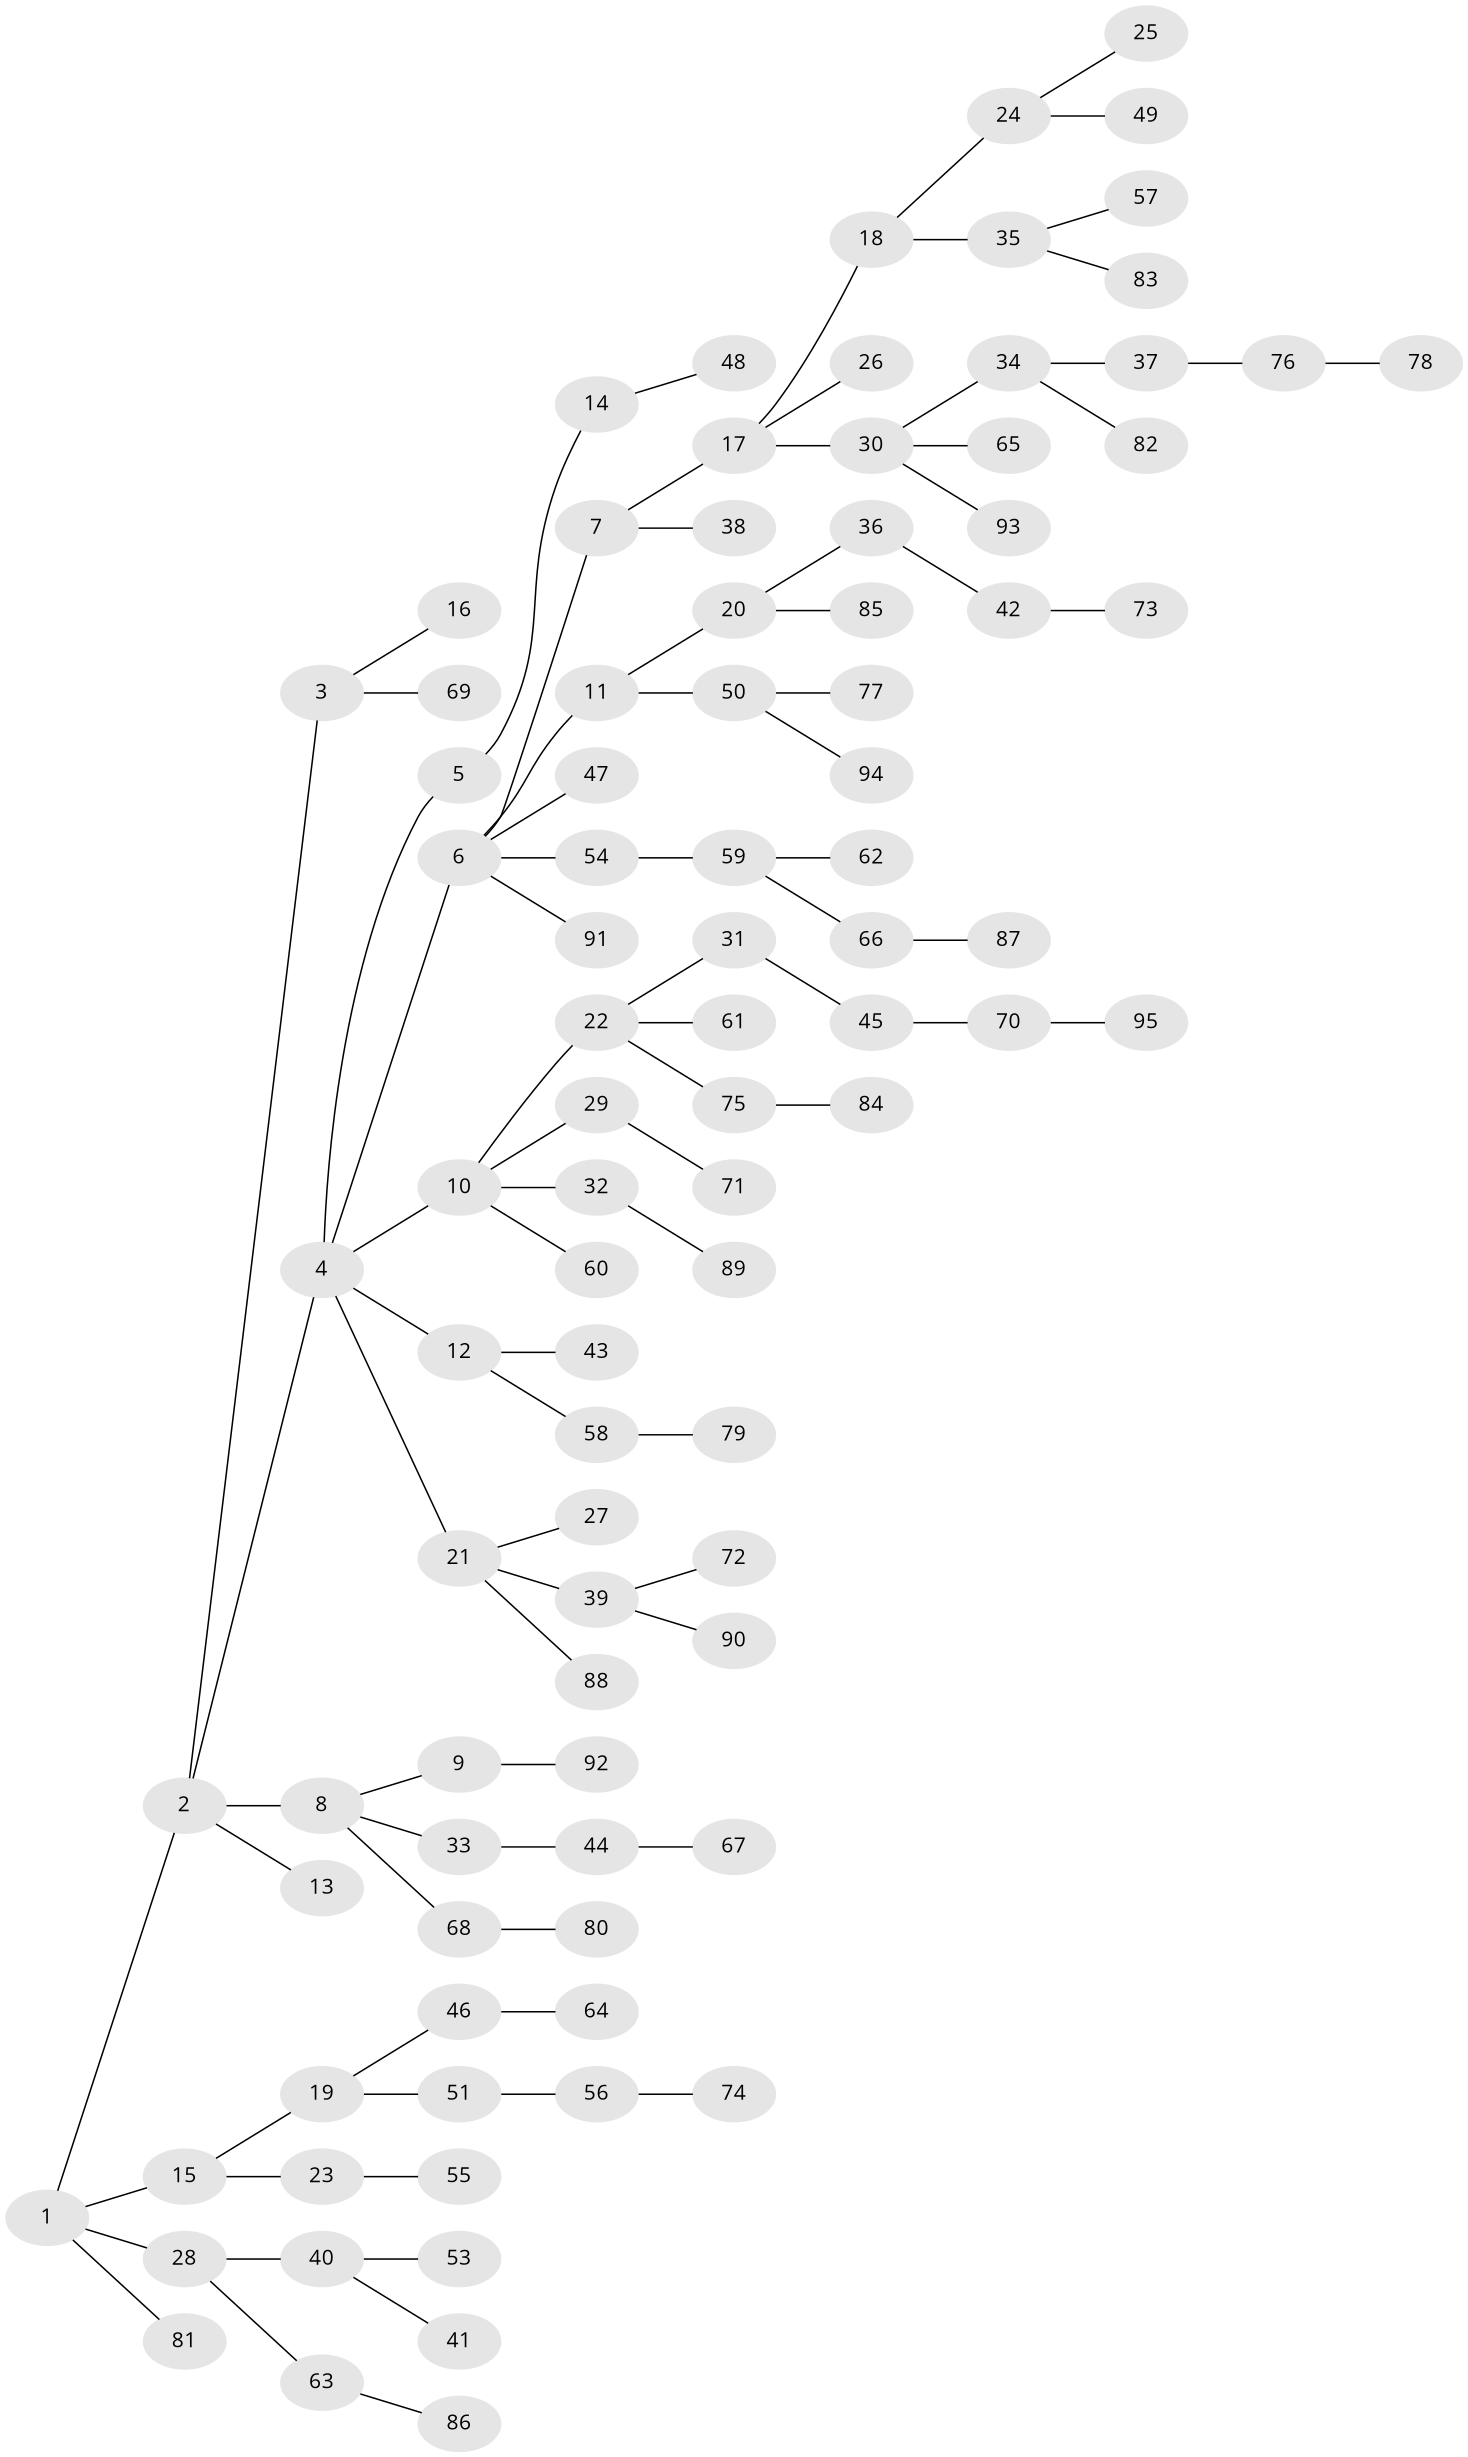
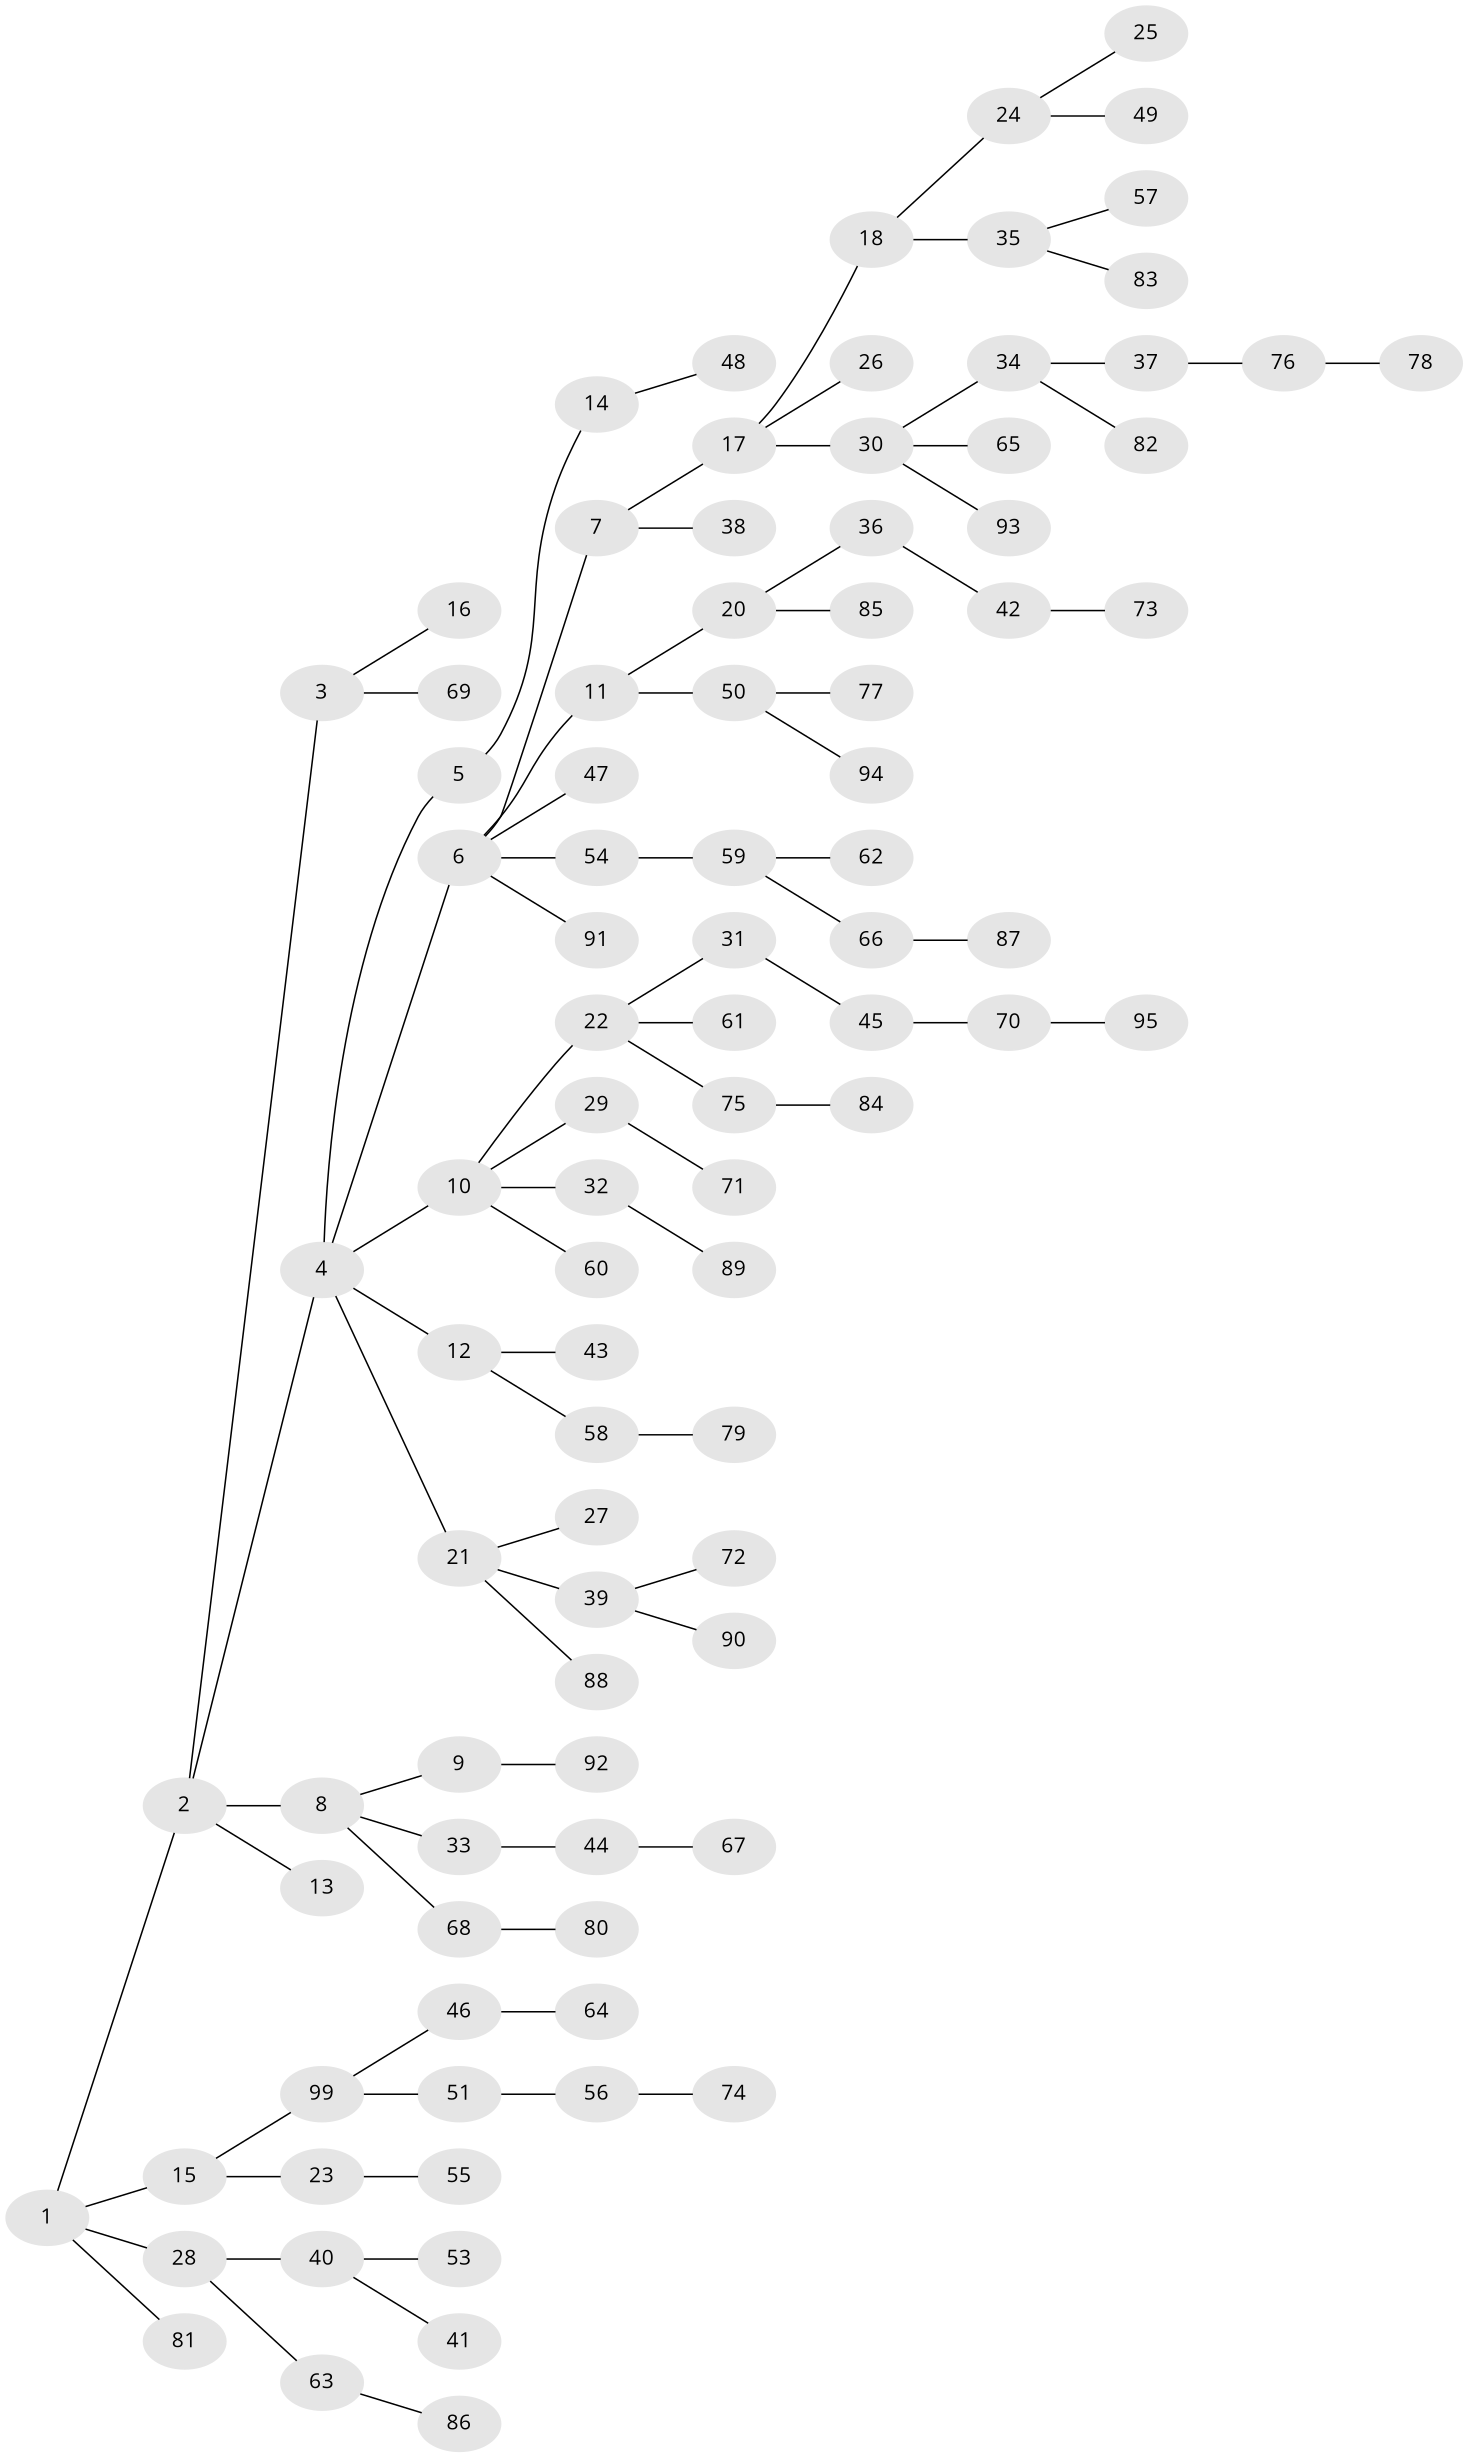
node "19": label "19" -> "99"
